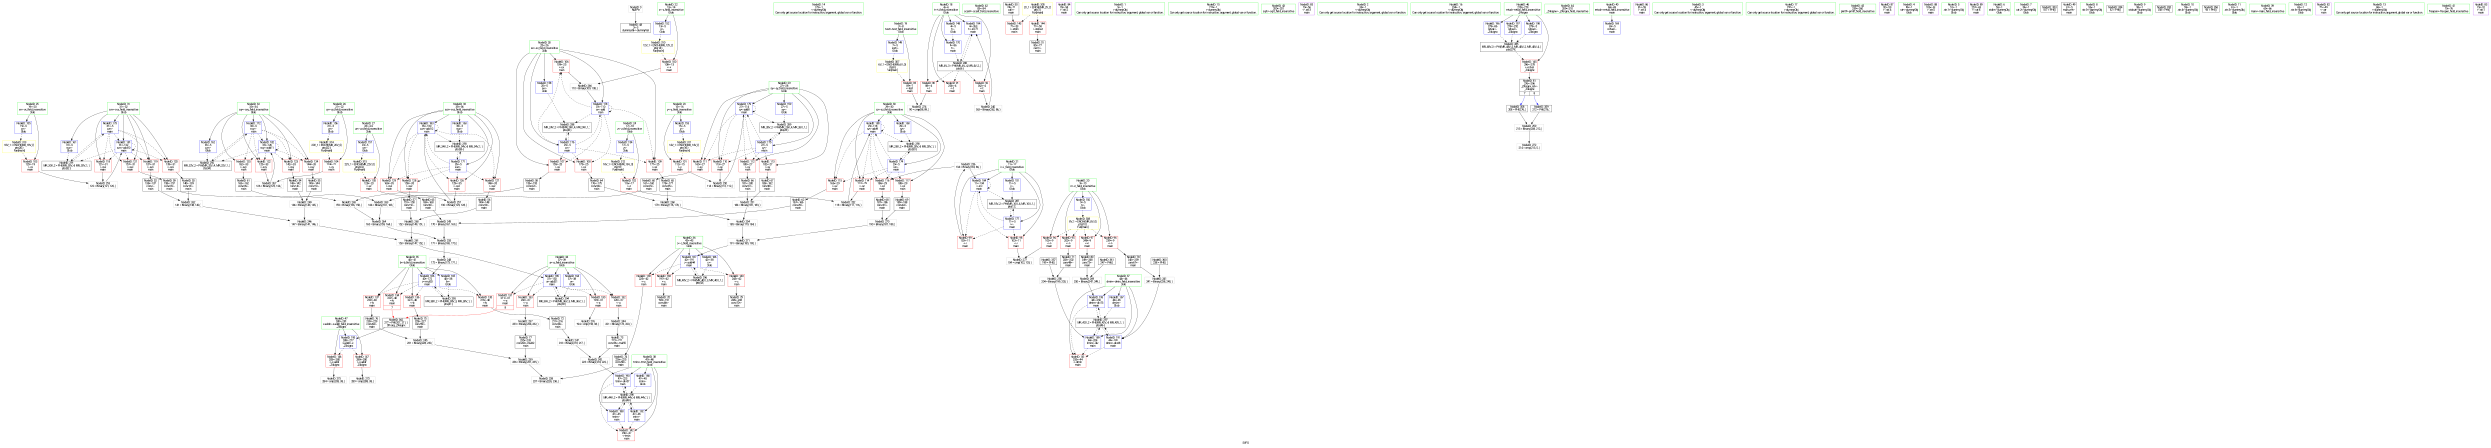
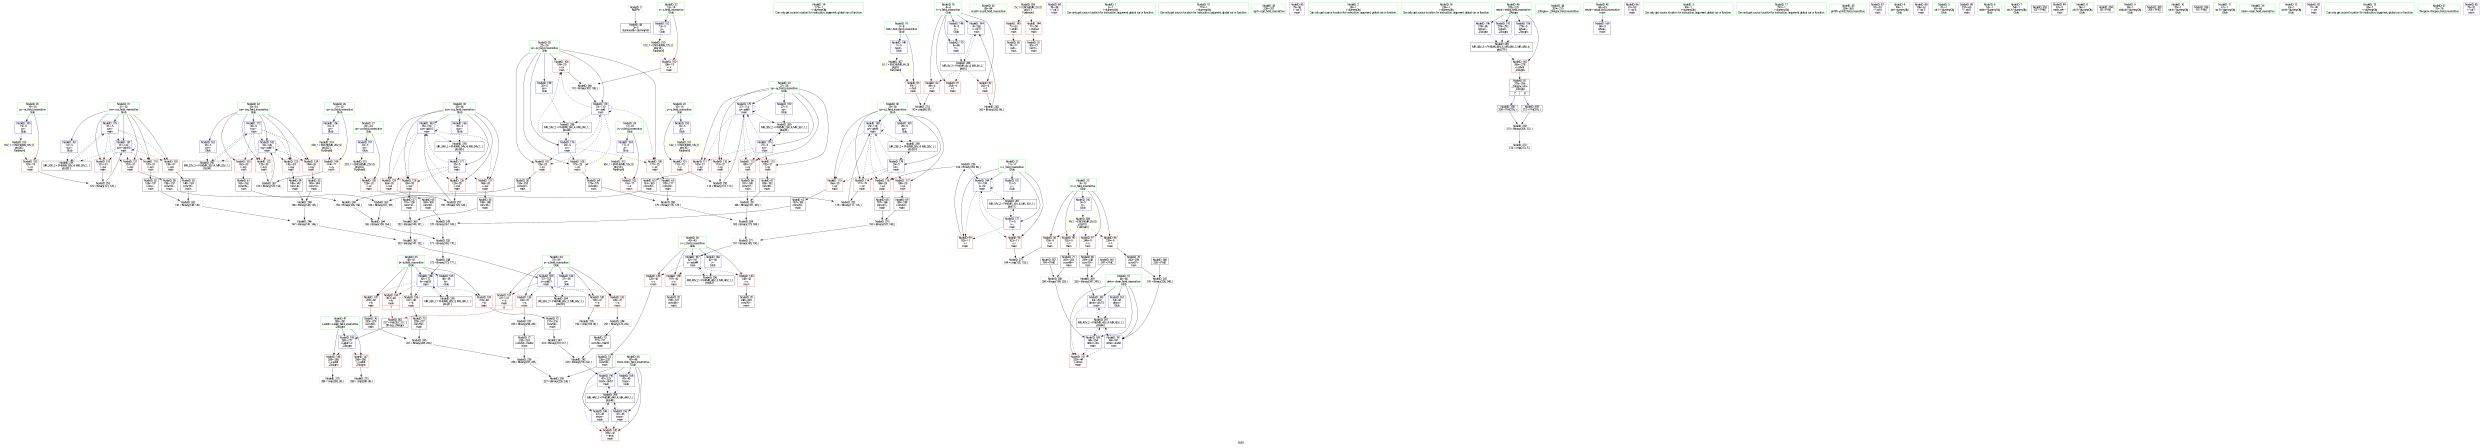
edge "NodeID: 50" -> "NodeID: 143": reversed
